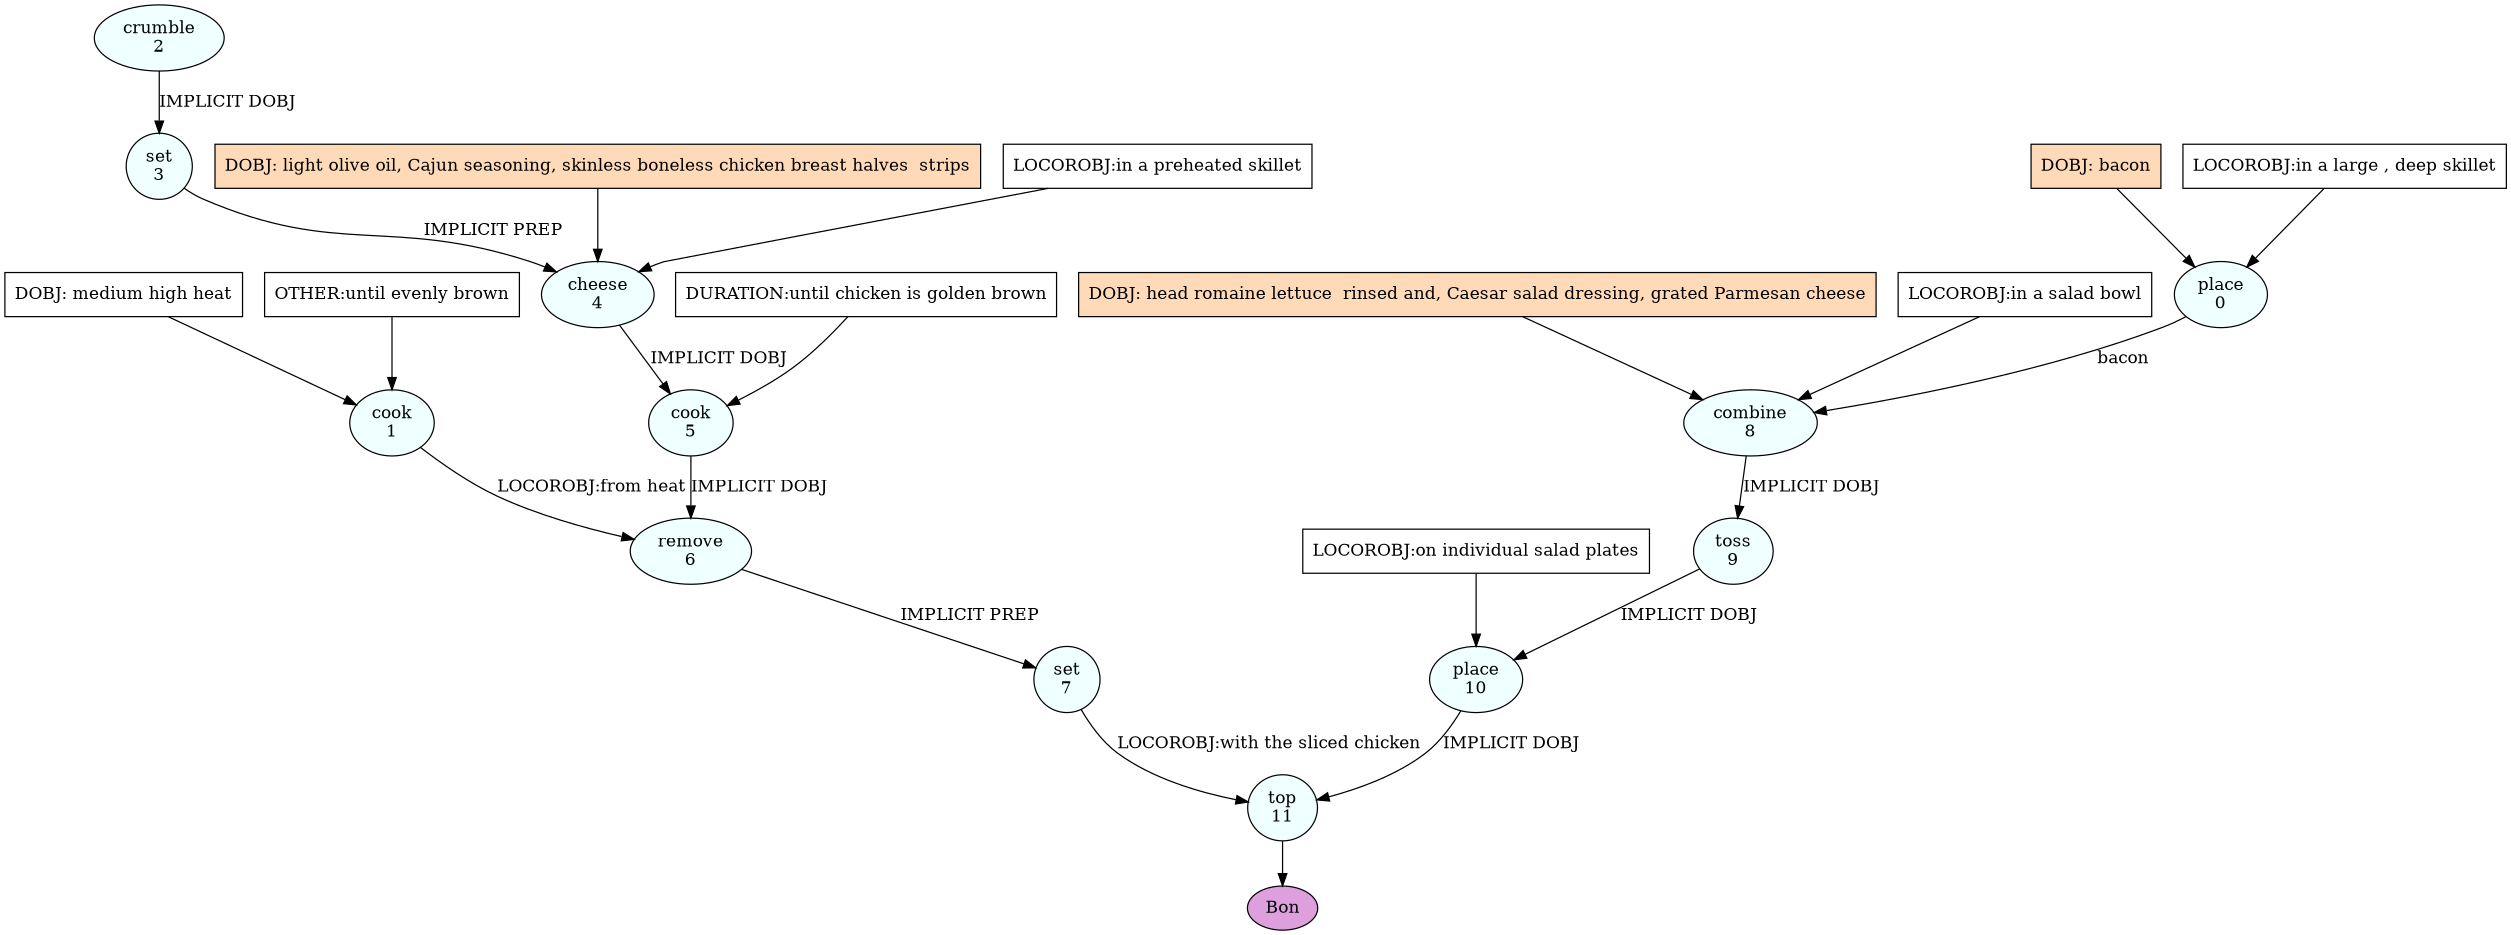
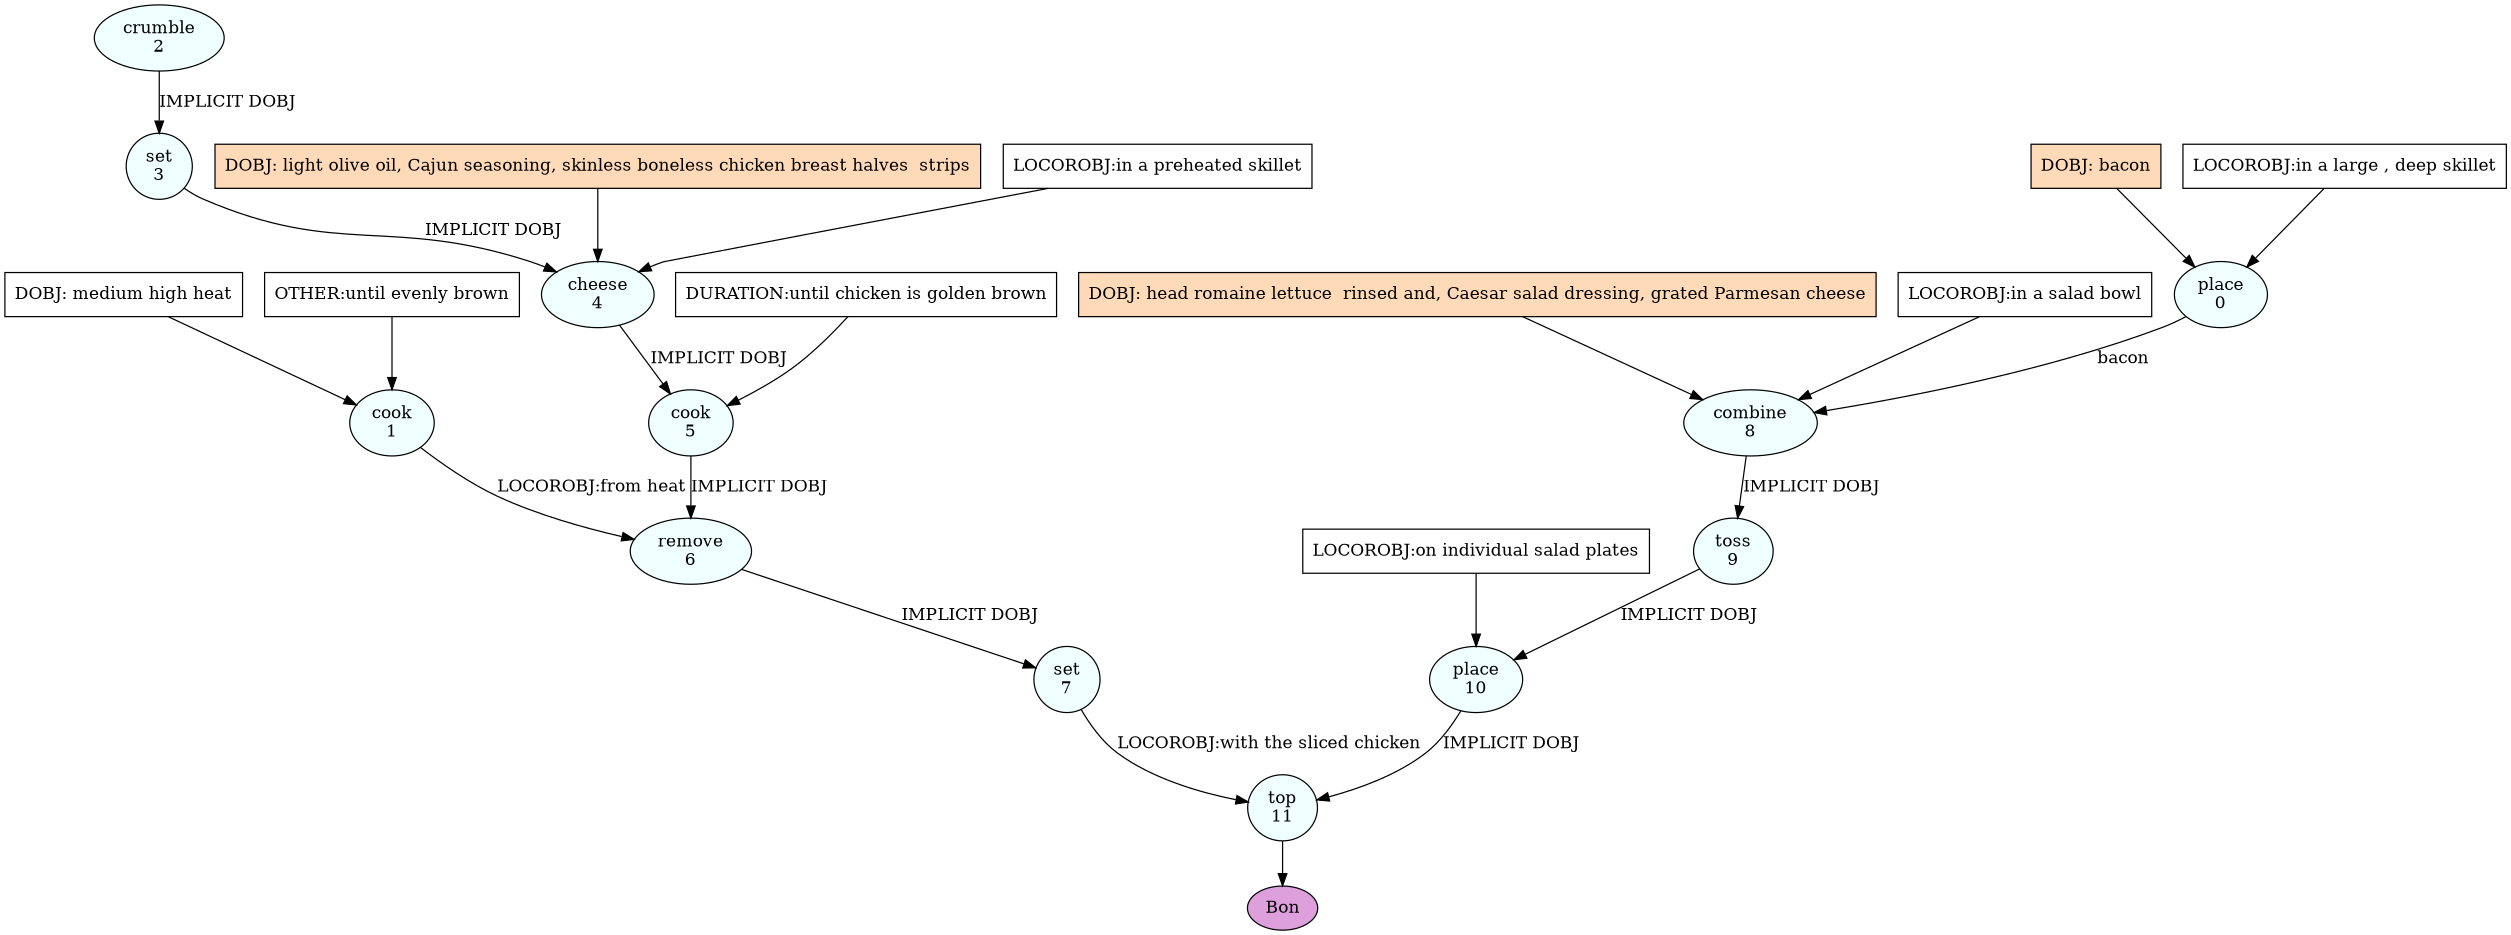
edge "set 3" -> "cheese 4": label "IMPLICIT PREP" -> "IMPLICIT DOBJ"
edge "remove 6" -> "set 7": label "IMPLICIT PREP" -> "IMPLICIT DOBJ"
